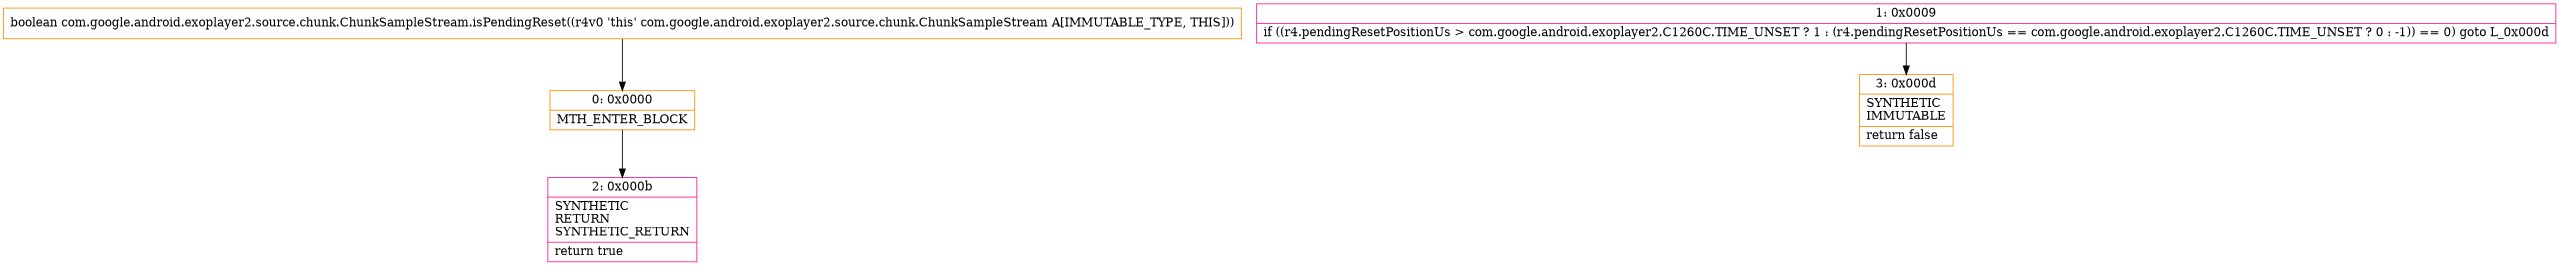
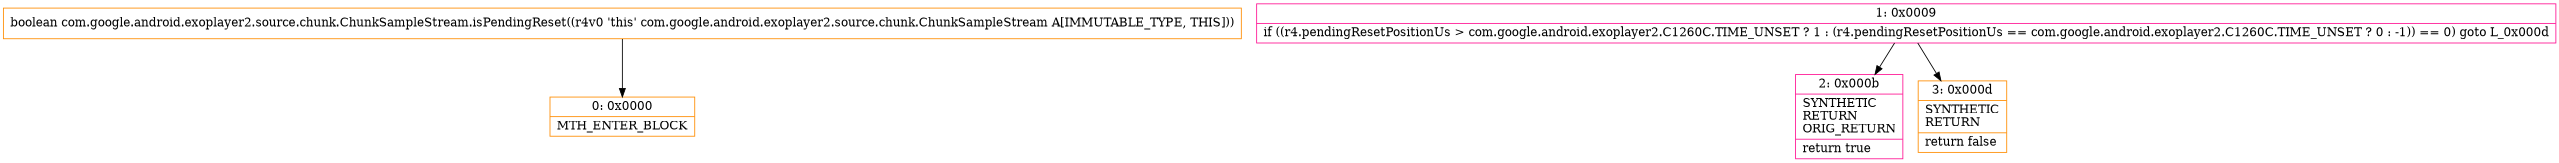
node "3: 0x000d": text "IMMUTABLE" -> "RETURN"
edge "0: 0x0000" -> "2: 0x000b": now "1: 0x0009" -> "2: 0x000b"
node "2: 0x000b": text "SYNTHETIC_RETURN" -> "ORIG_RETURN"
